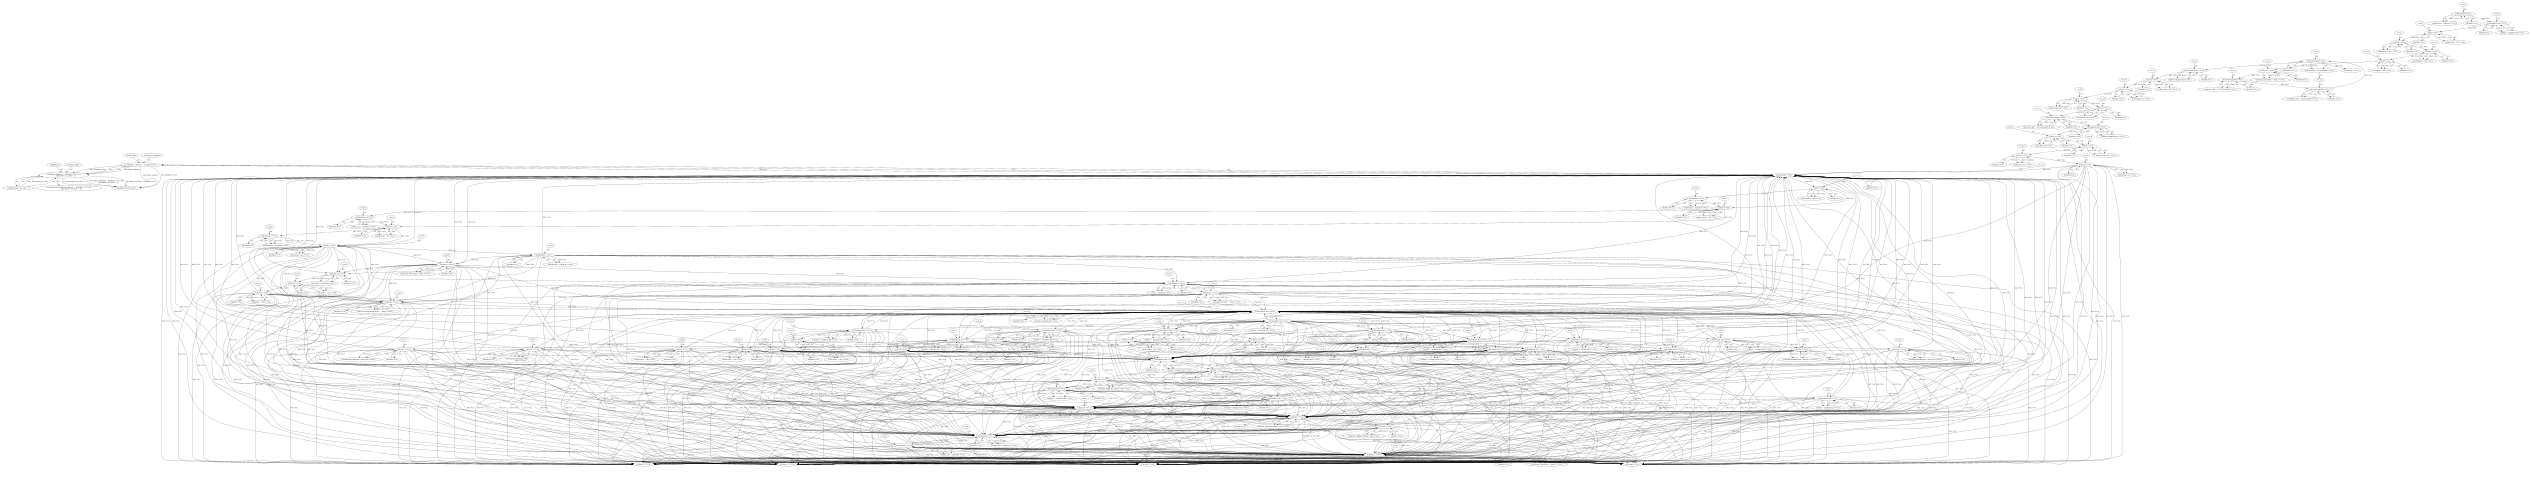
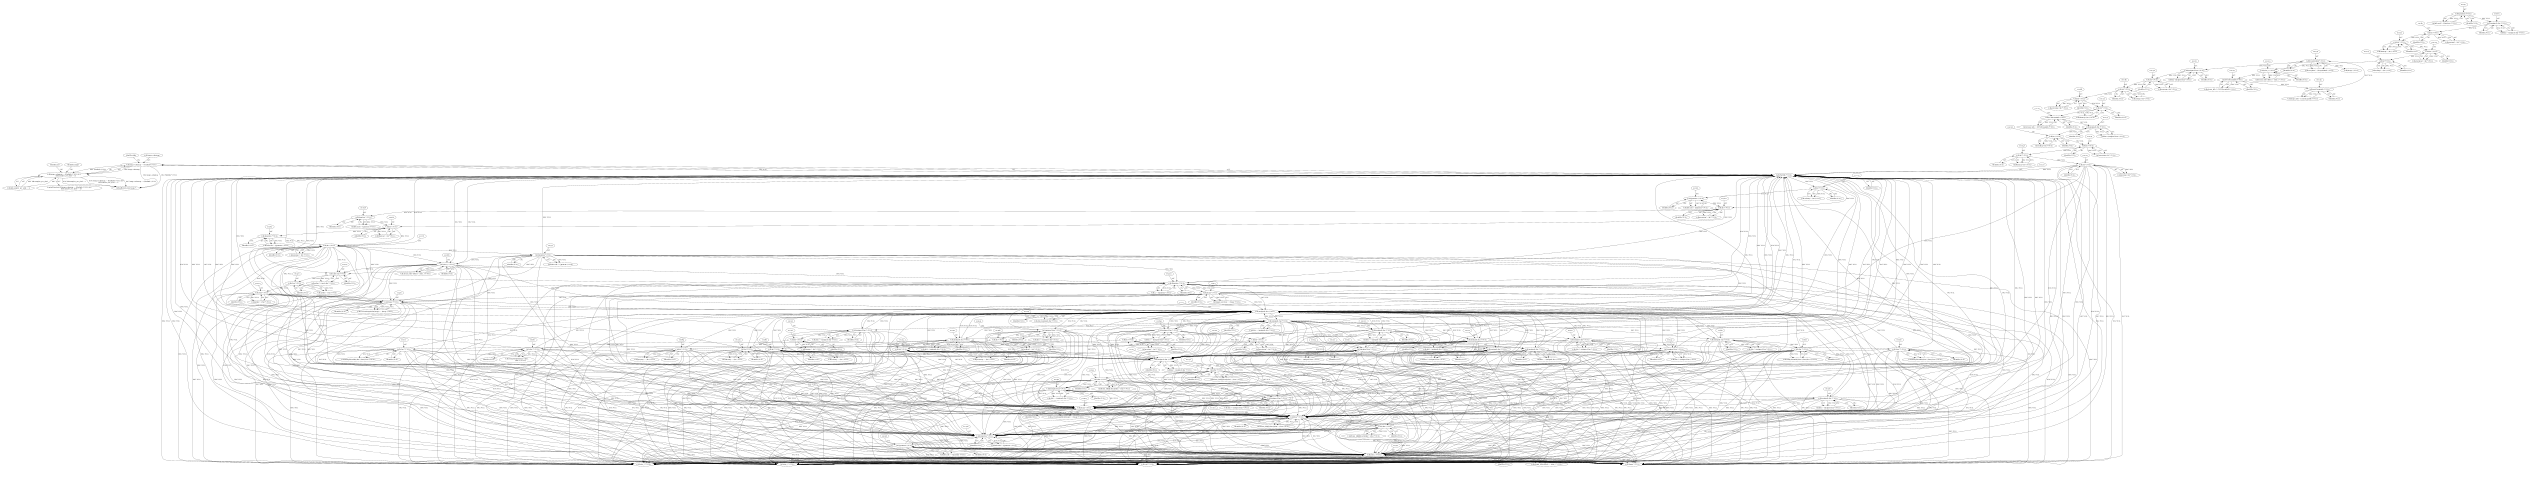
edge "(Call,exception != (ExceptionInfo *) NULL)" -> "1000292": now "(Call,exception != (ExceptionInfo *) NULL)" -> "(Call,(ExceptionInfo *) NULL)"
